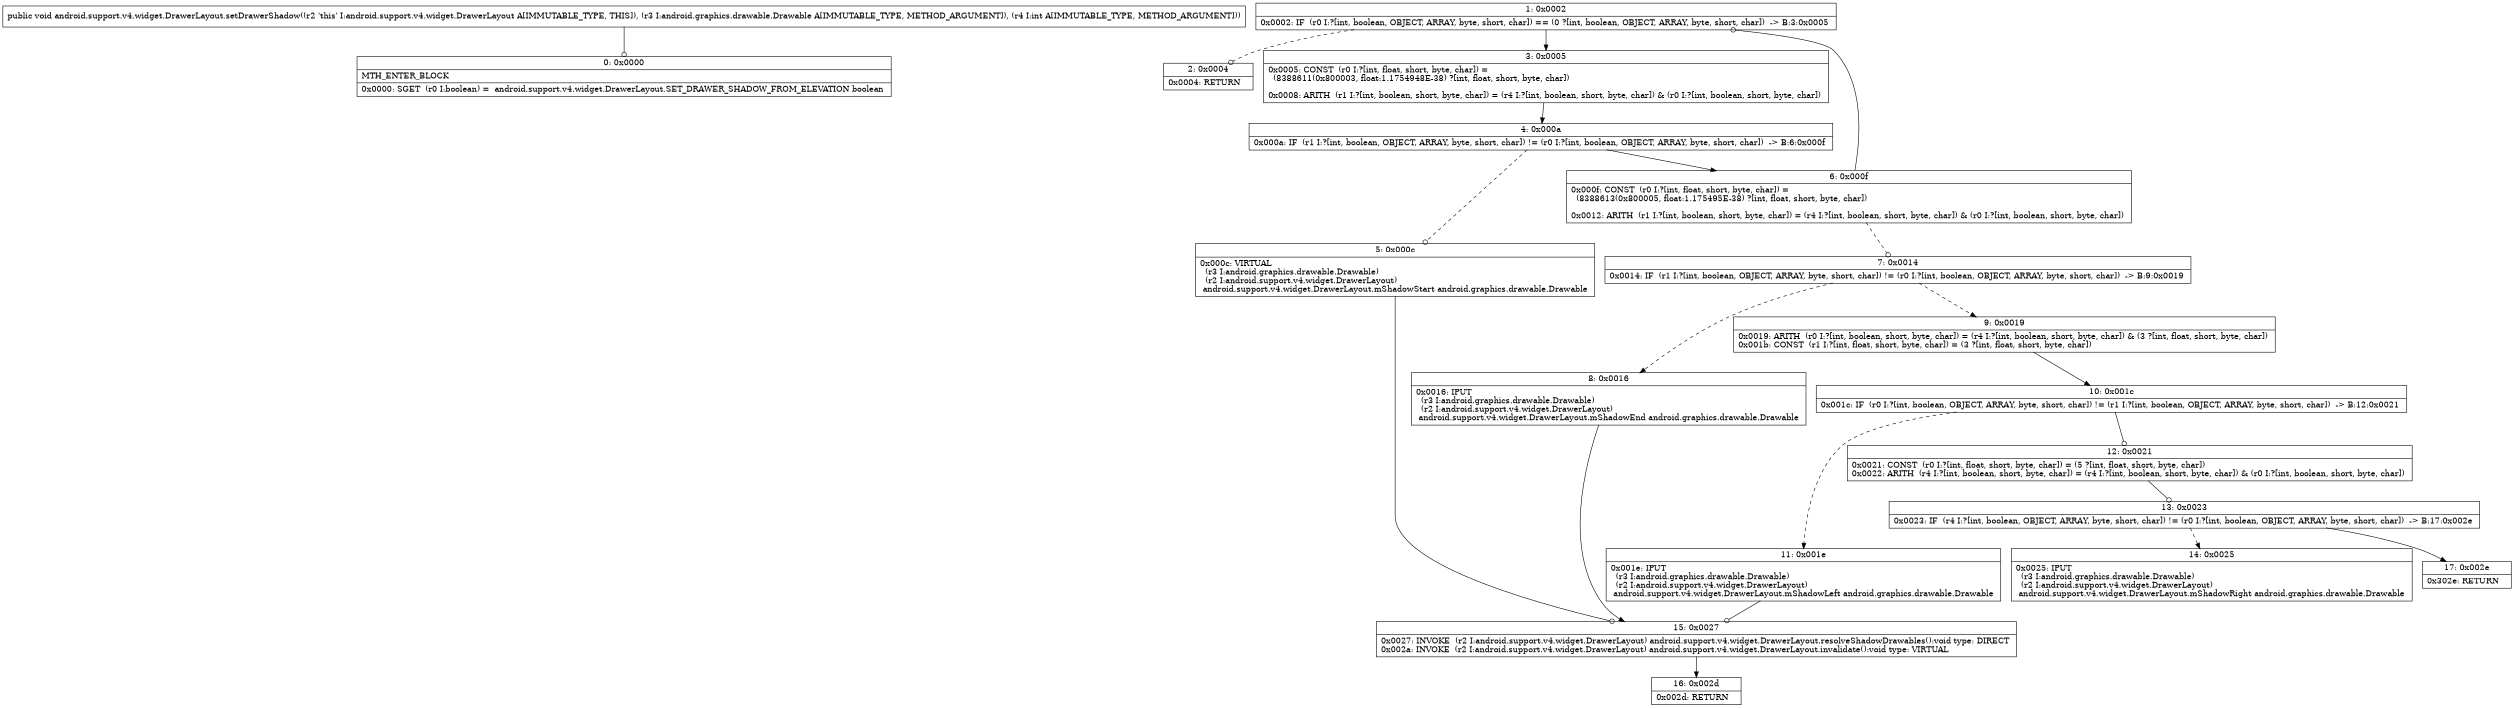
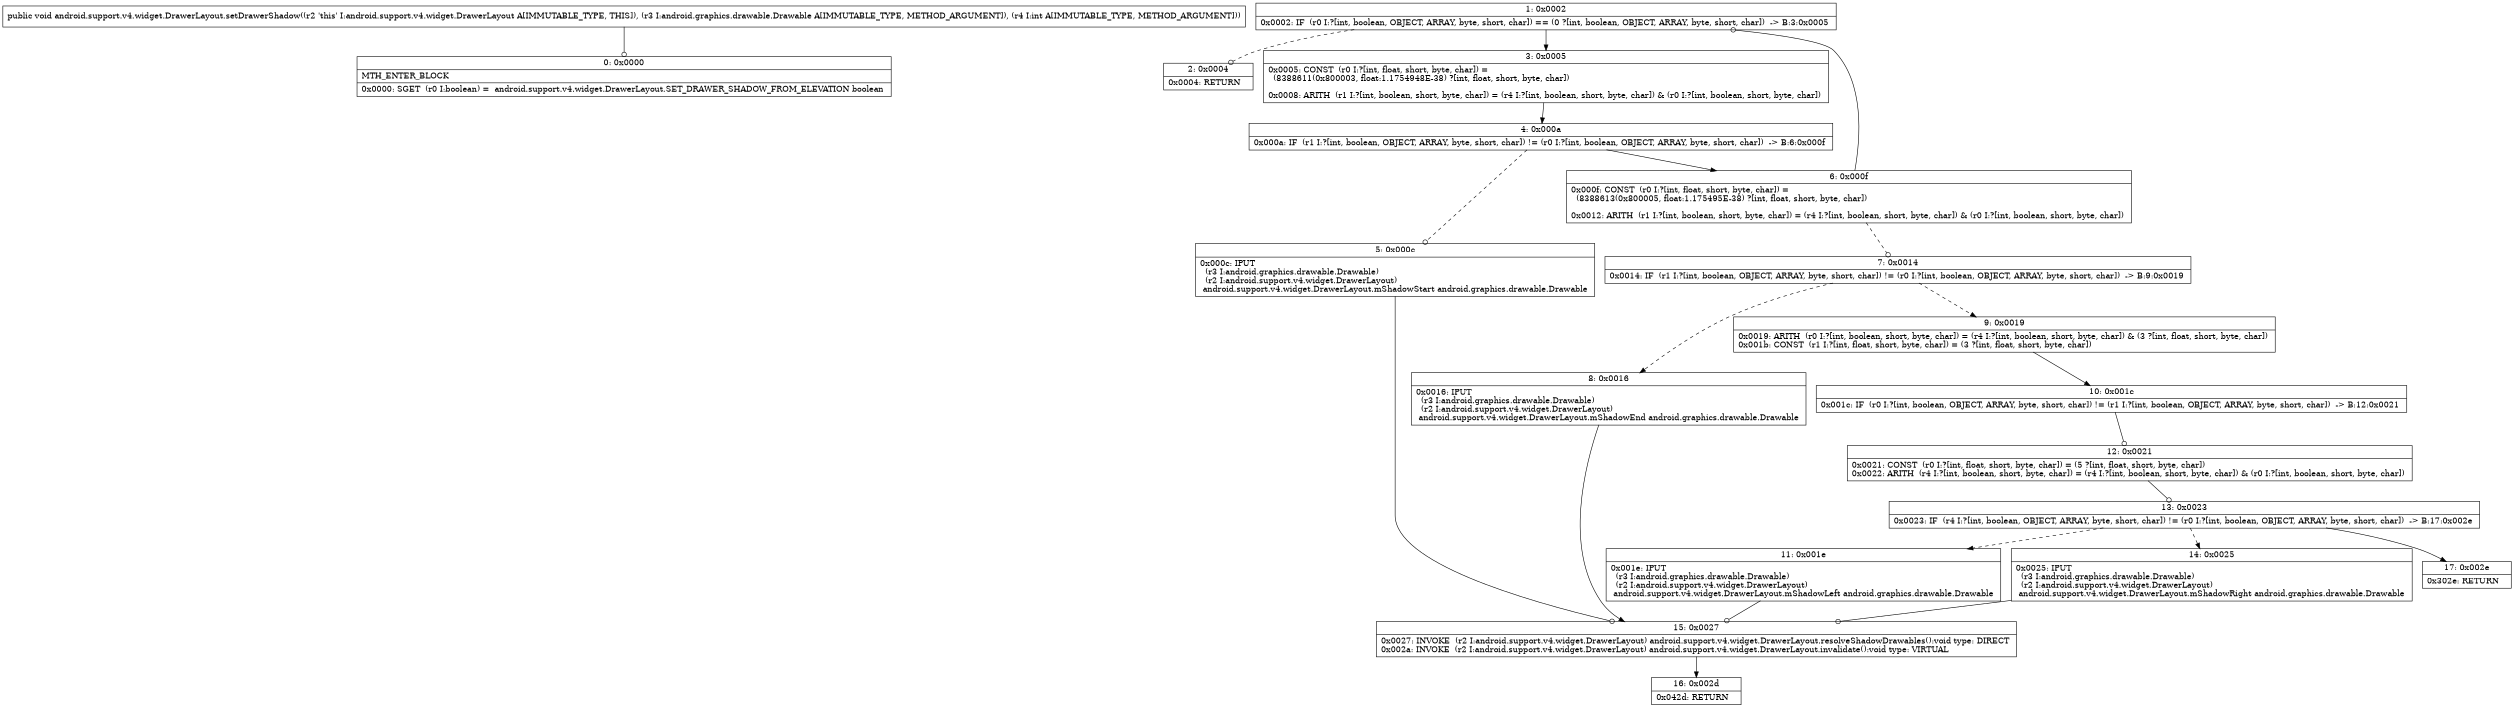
node "5: 0x000c": text "0x000c: VIRTUAL" -> "0x000c: IPUT"
edge "10: 0x001c" -> "11: 0x001e": now "13: 0x0023" -> "11: 0x001e"
edge "14: 0x0025" -> "15: 0x0027": added
node "16: 0x002d": text "0x002d: RETURN" -> "0x042d: RETURN"
